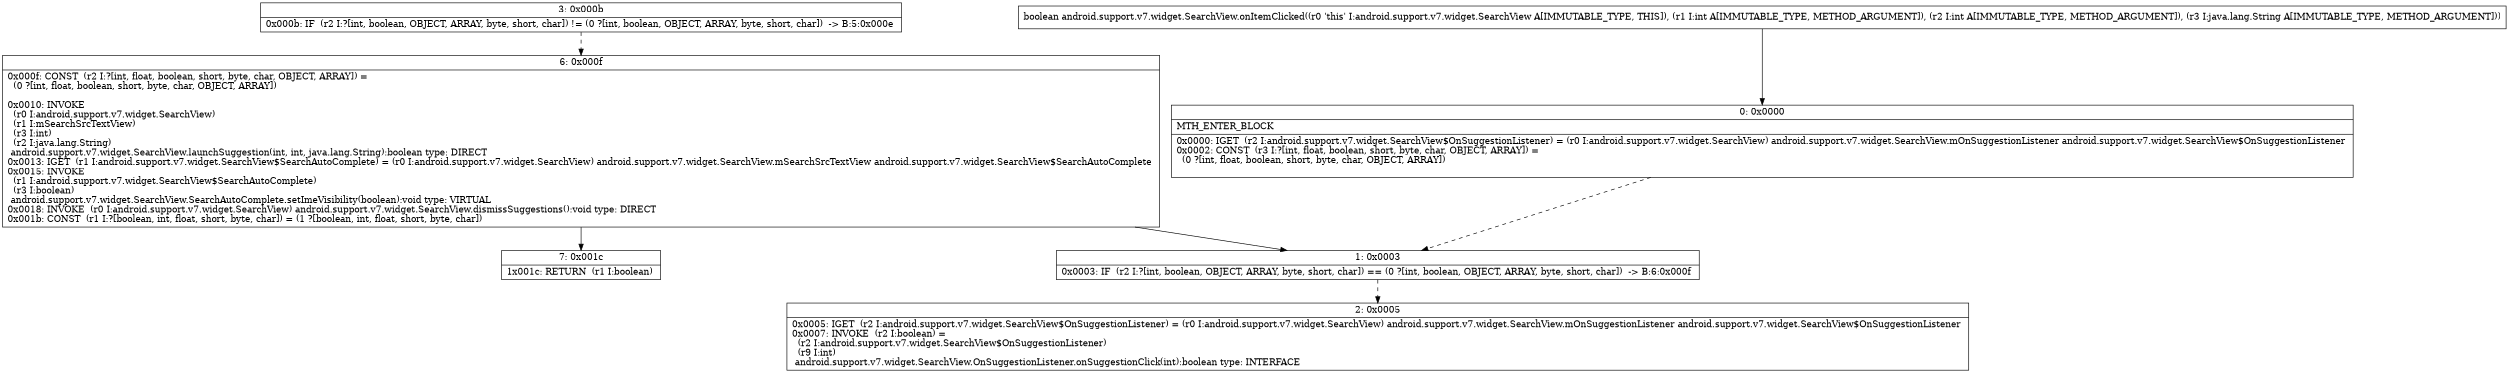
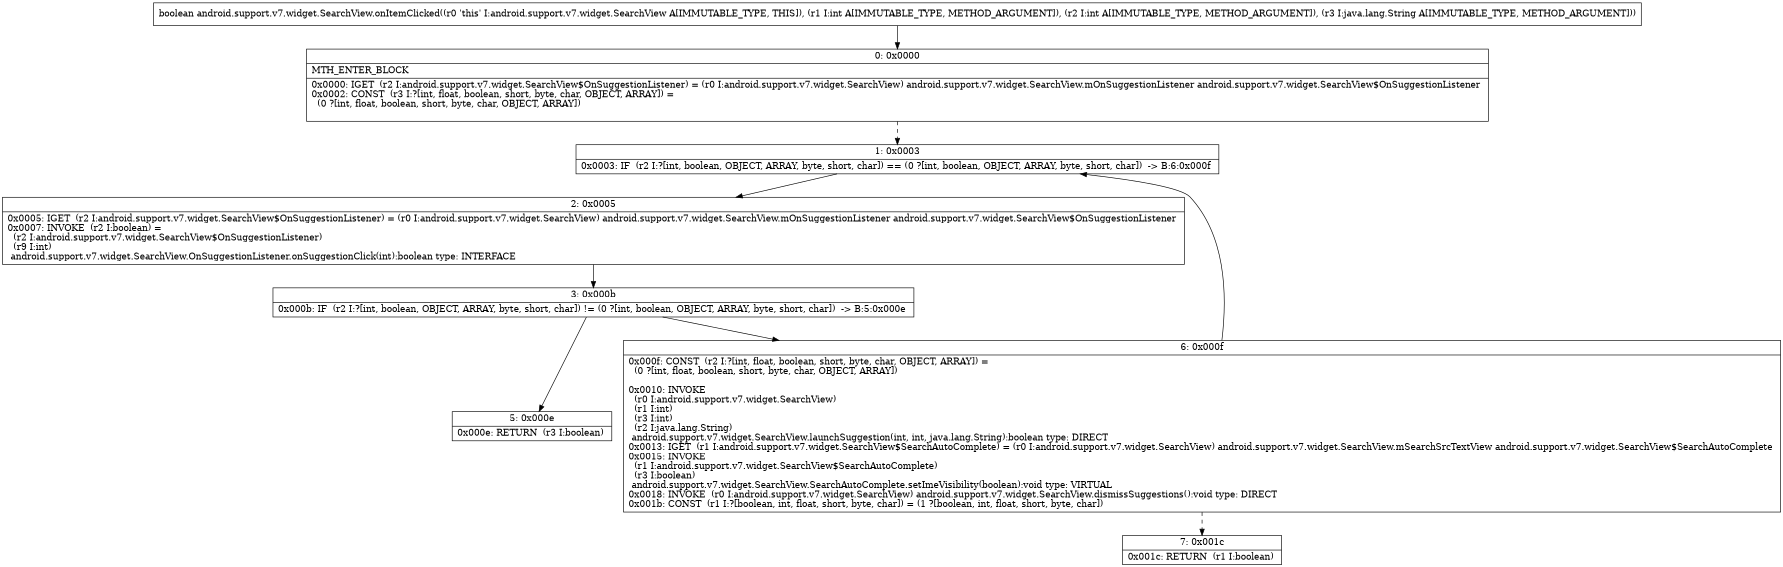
edge "3: 0x000b" -> "6: 0x000f": style dashed -> solid
node "6: 0x000f": text "(r1 I:mSearchSrcTextView)" -> "(r1 I:int)"
edge "6: 0x000f" -> "7: 0x001c": style solid -> dashed
node "7: 0x001c": text "1x001c: RETURN  (r1 I:boolean)" -> "0x001c: RETURN  (r1 I:boolean)"
edge "2: 0x0005" -> "3: 0x000b": added
edge "1: 0x0003" -> "2: 0x0005": style dashed -> solid
node "5: 0x000e": added
